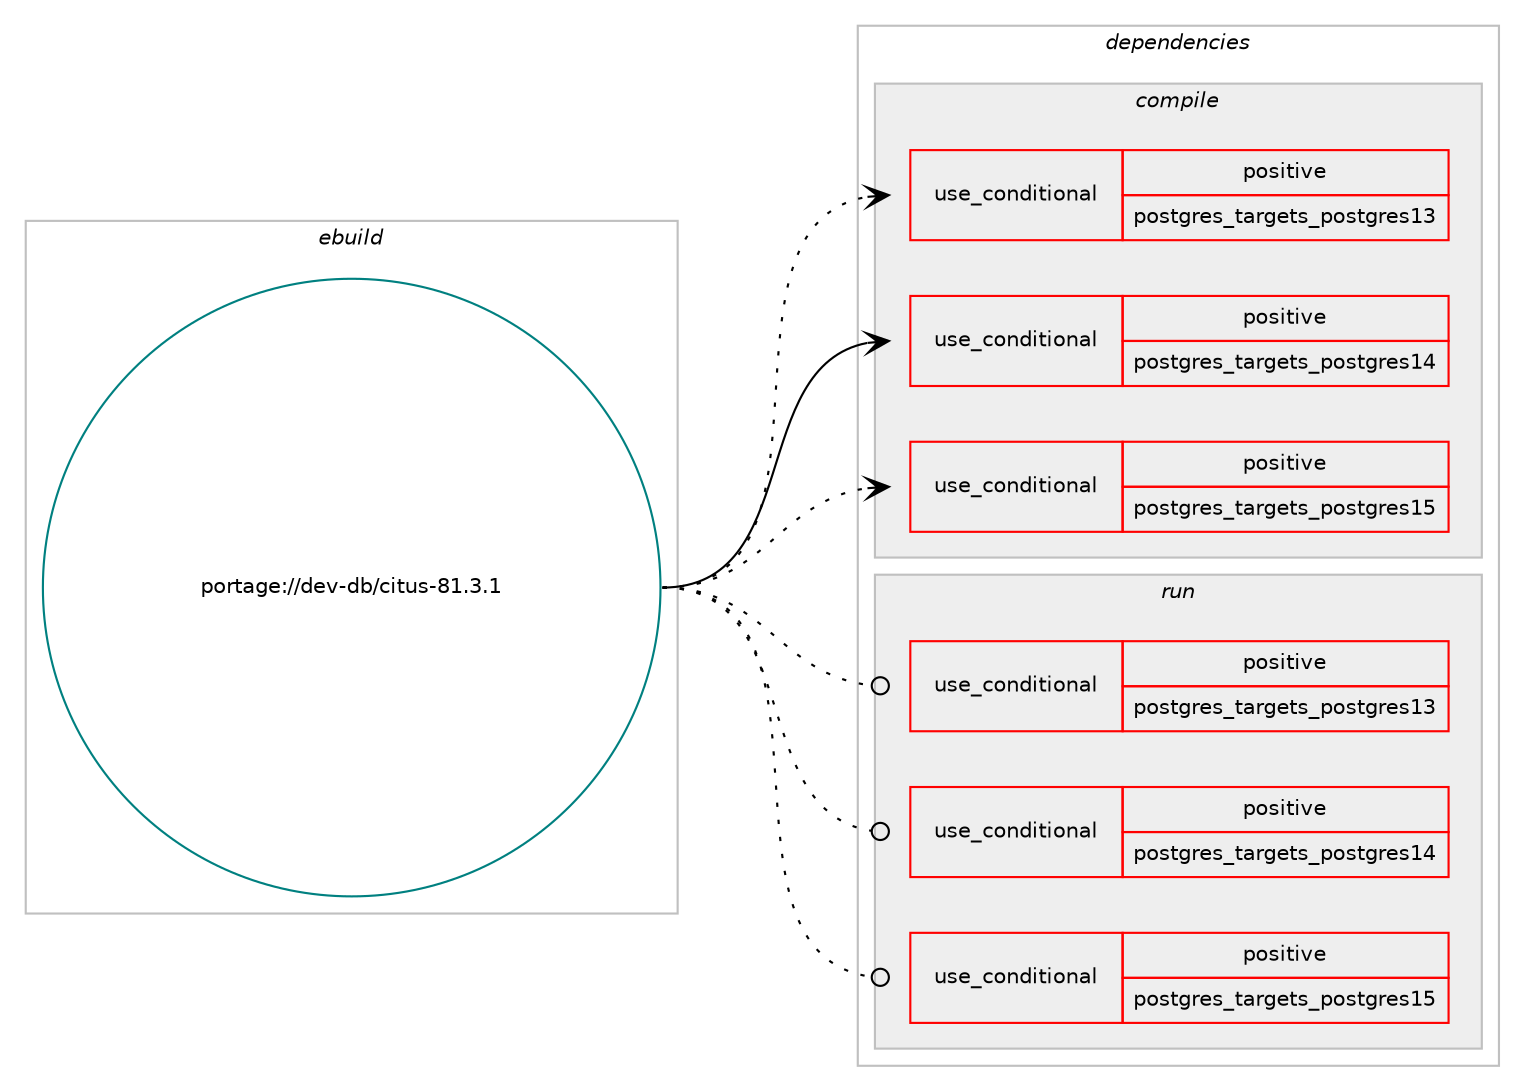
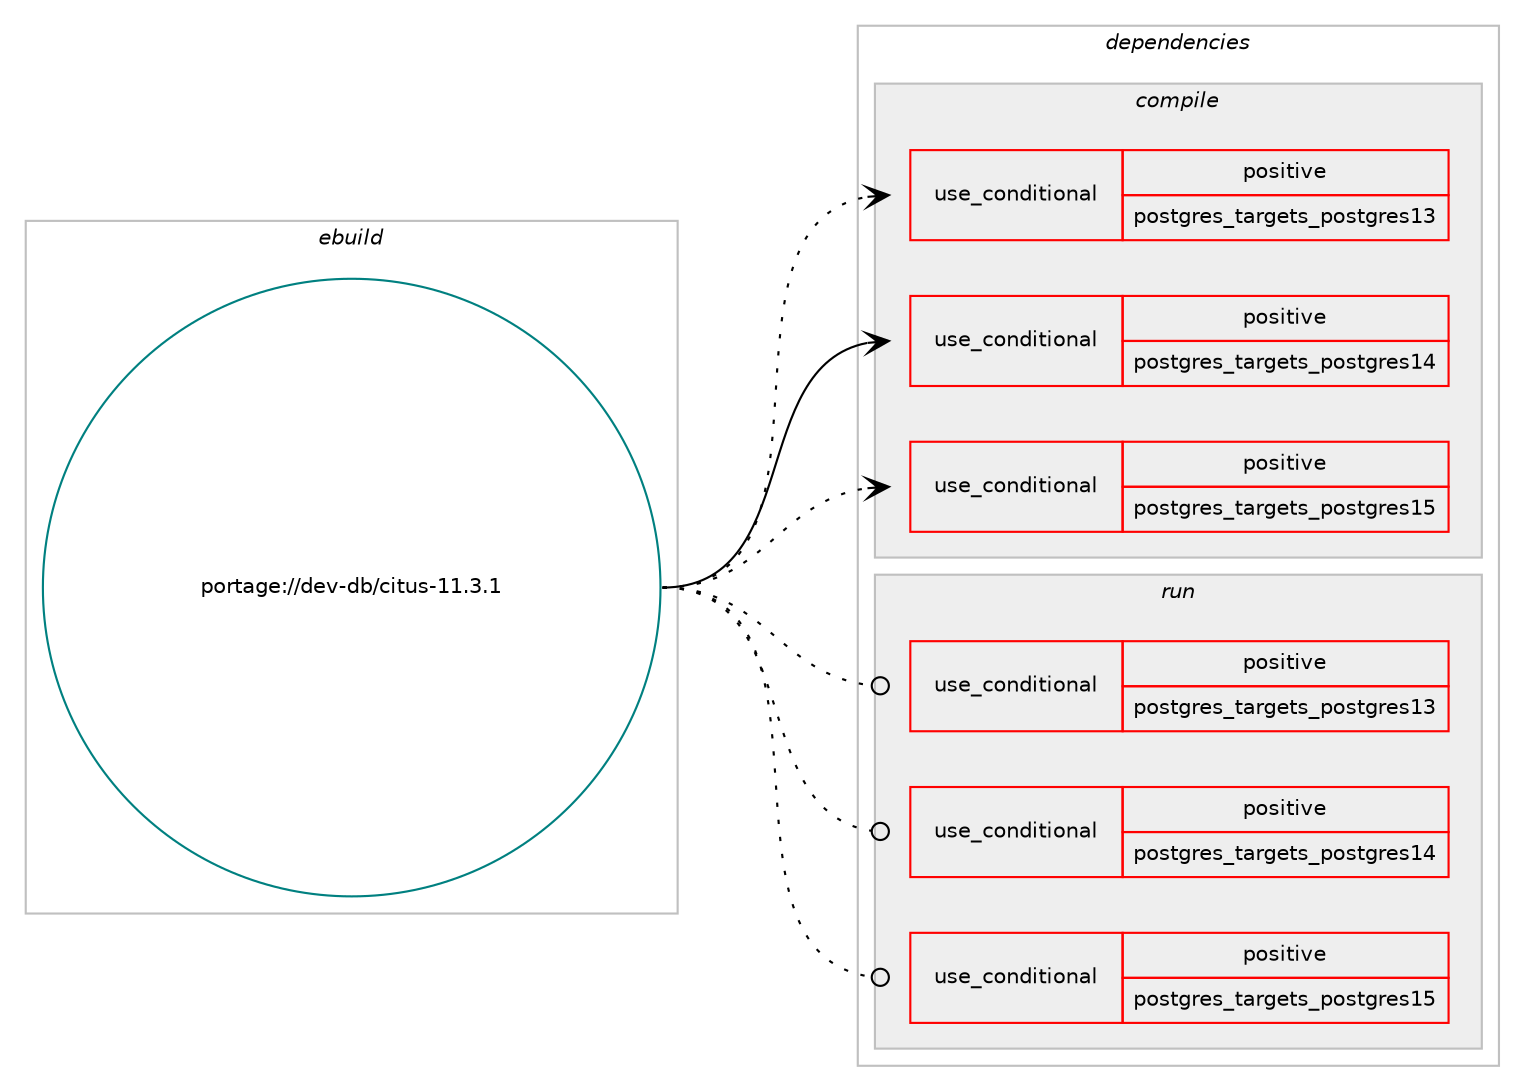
node "portage://dev-db/citus-81.3.1": label "portage://dev-db/citus-81.3.1" -> "portage://dev-db/citus-11.3.1"
